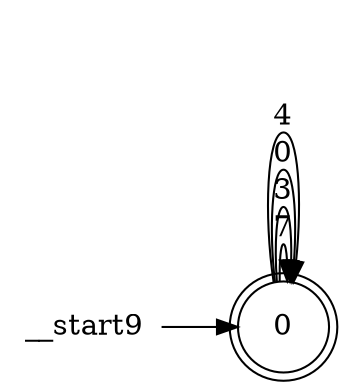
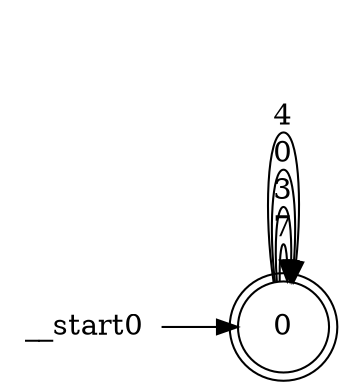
node "__start9": label "__start9" -> "__start0"
